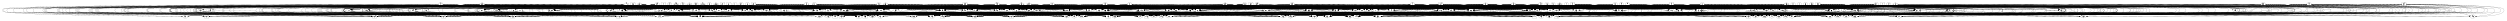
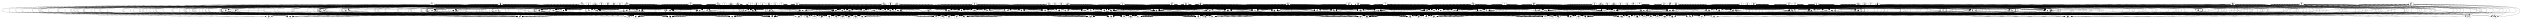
node "174": added
